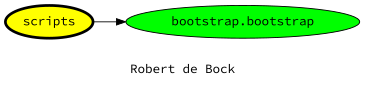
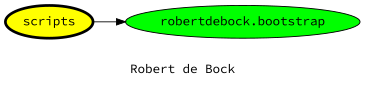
node "bootstrap.bootstrap": label "bootstrap.bootstrap" -> "robertdebock.bootstrap"
